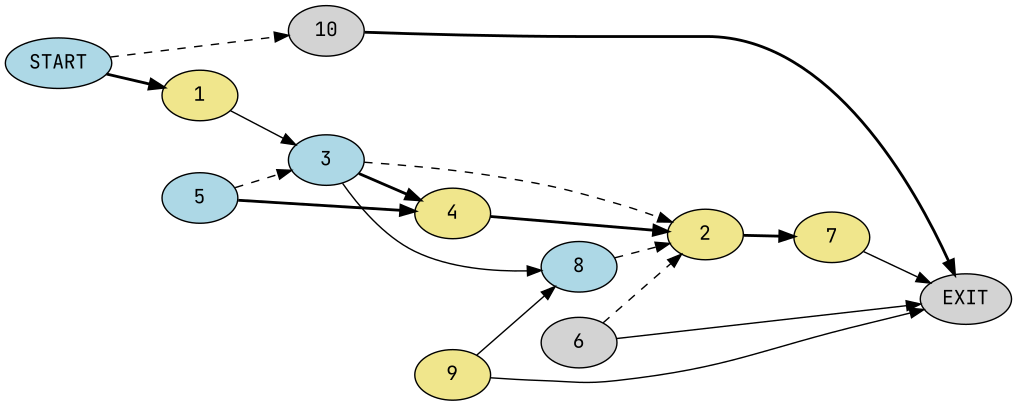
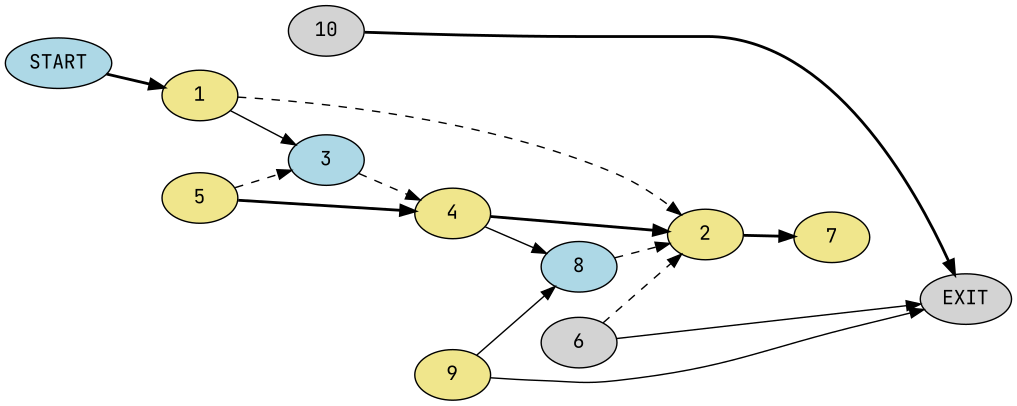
edge "START" -> "10": removed
edge "3" -> "2": now "1" -> "2"
edge "3" -> "4": style bold -> dashed
node "5": fillcolor lightblue -> khaki
edge "3" -> "8": now "4" -> "8"
edge "7" -> "EXIT": removed
